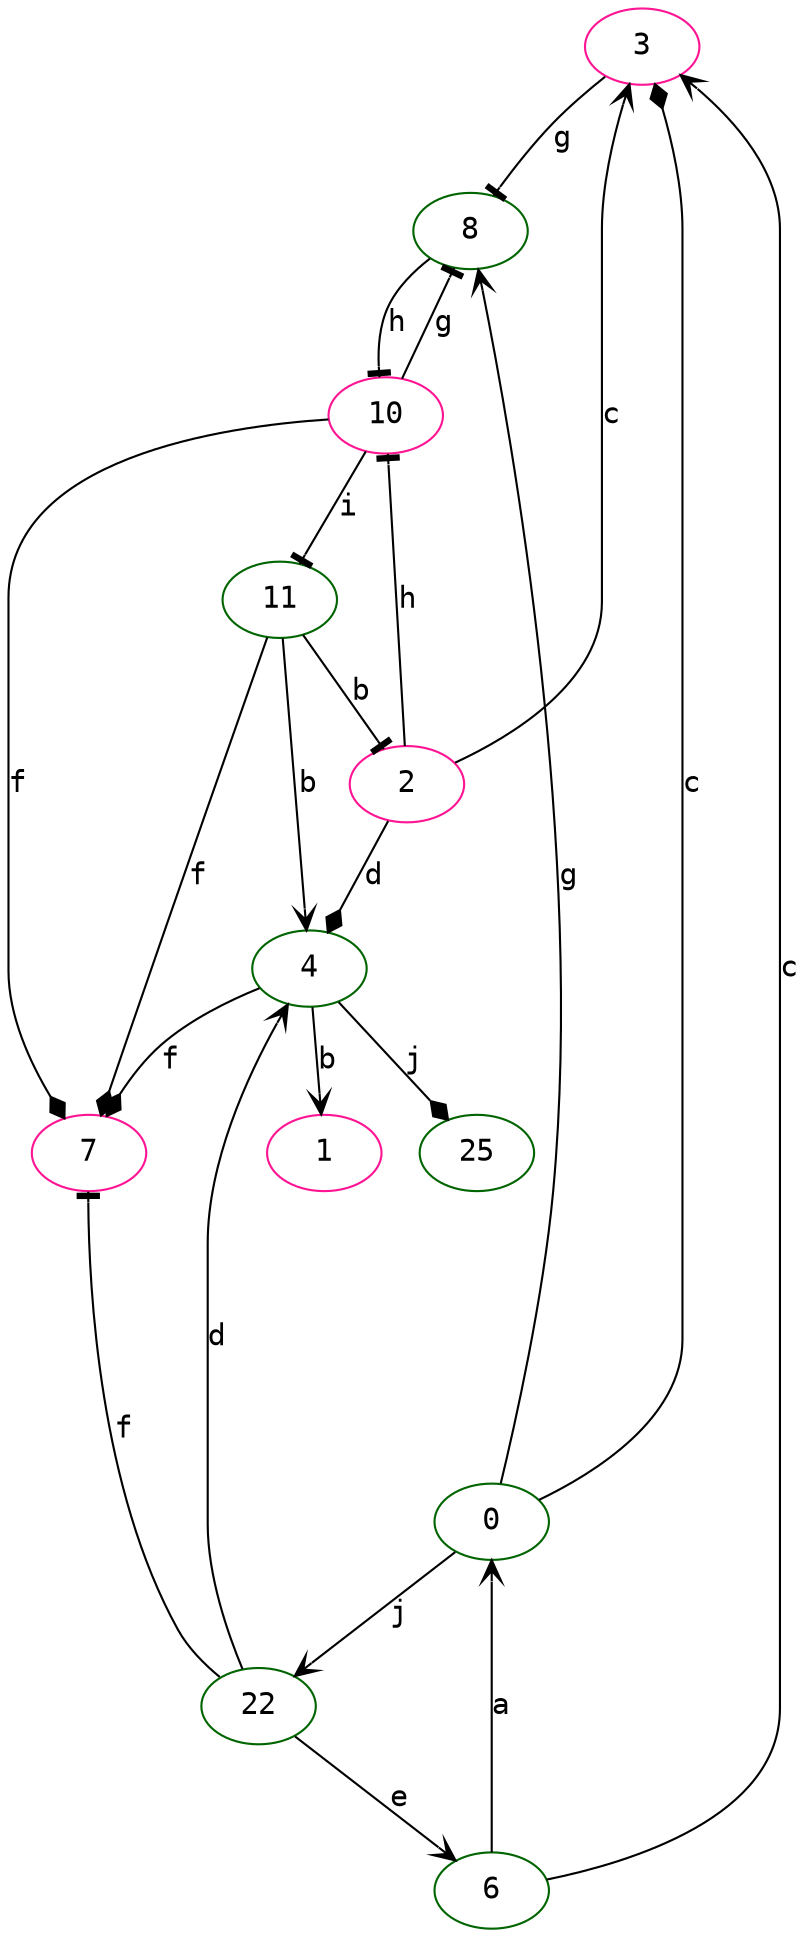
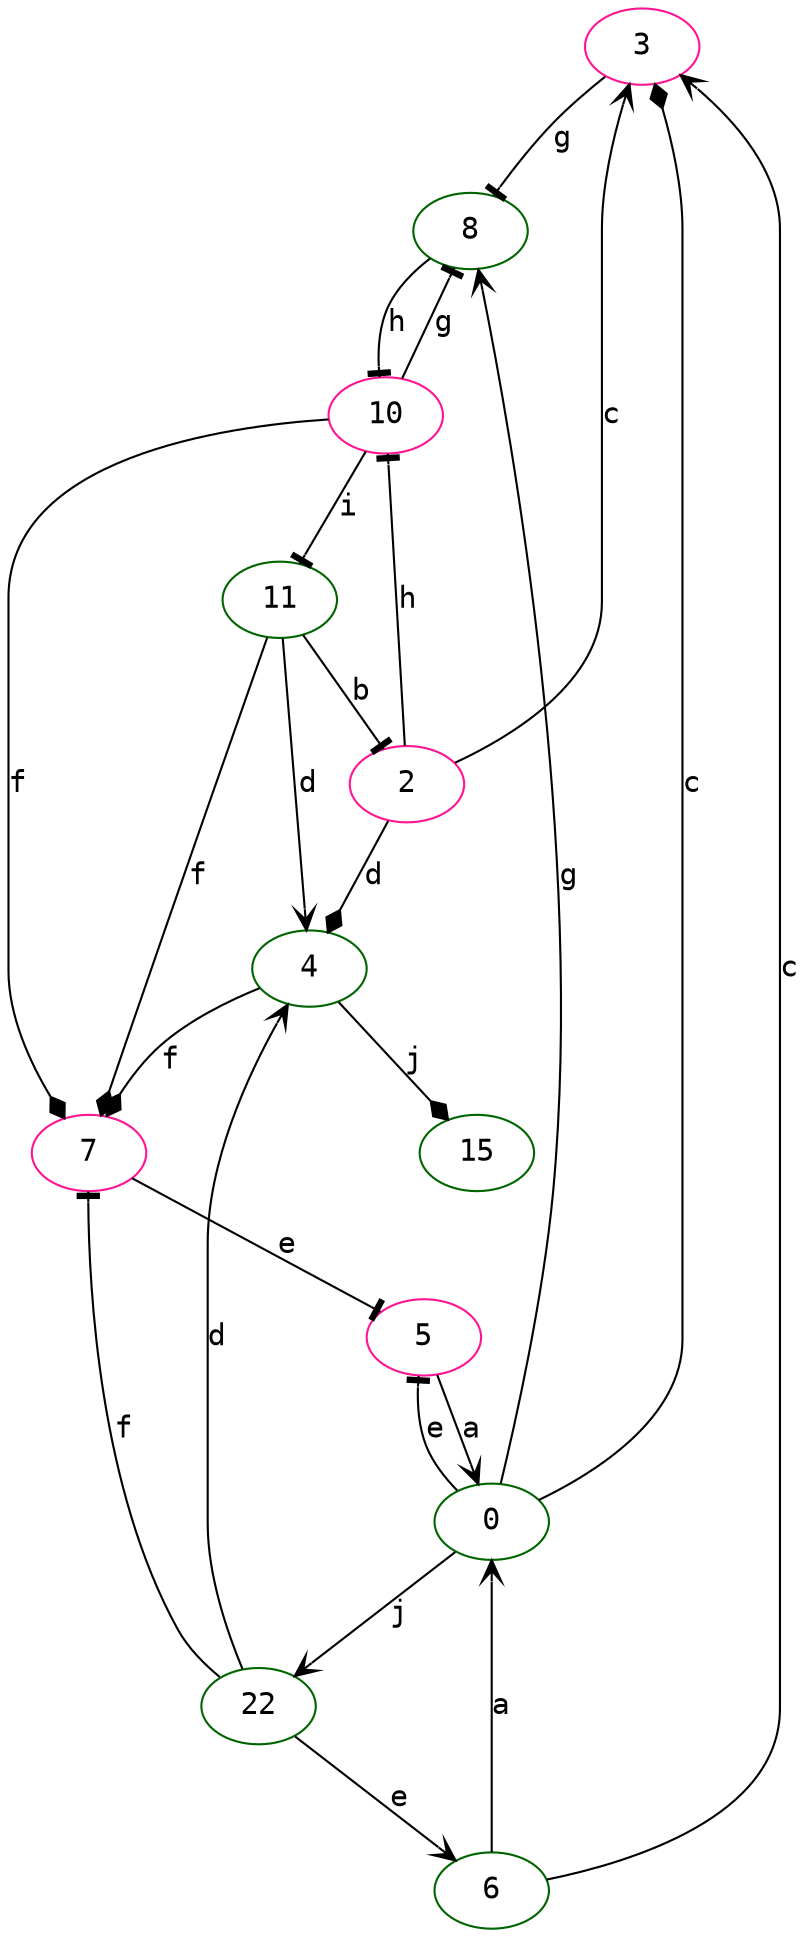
edge "11" -> "4": label "b" -> "d"
node "1": removed
node "25": label "25" -> "15"
node "5": added
